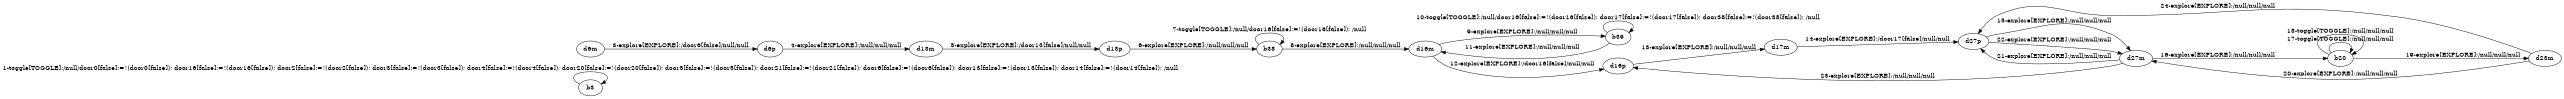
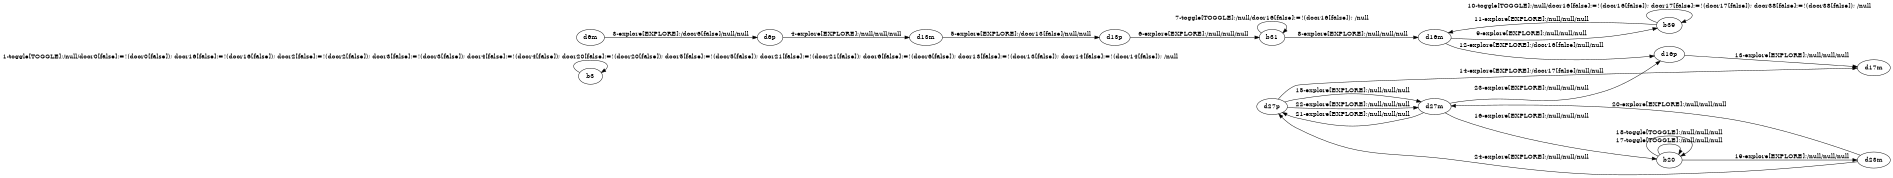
edge "d17m" -> "d27p": reversed
node "b38": label "b38" -> "b31"
